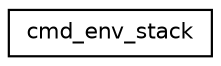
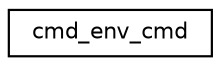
node "cmd_env_stack": label "cmd_env_stack" -> "cmd_env_cmd"
